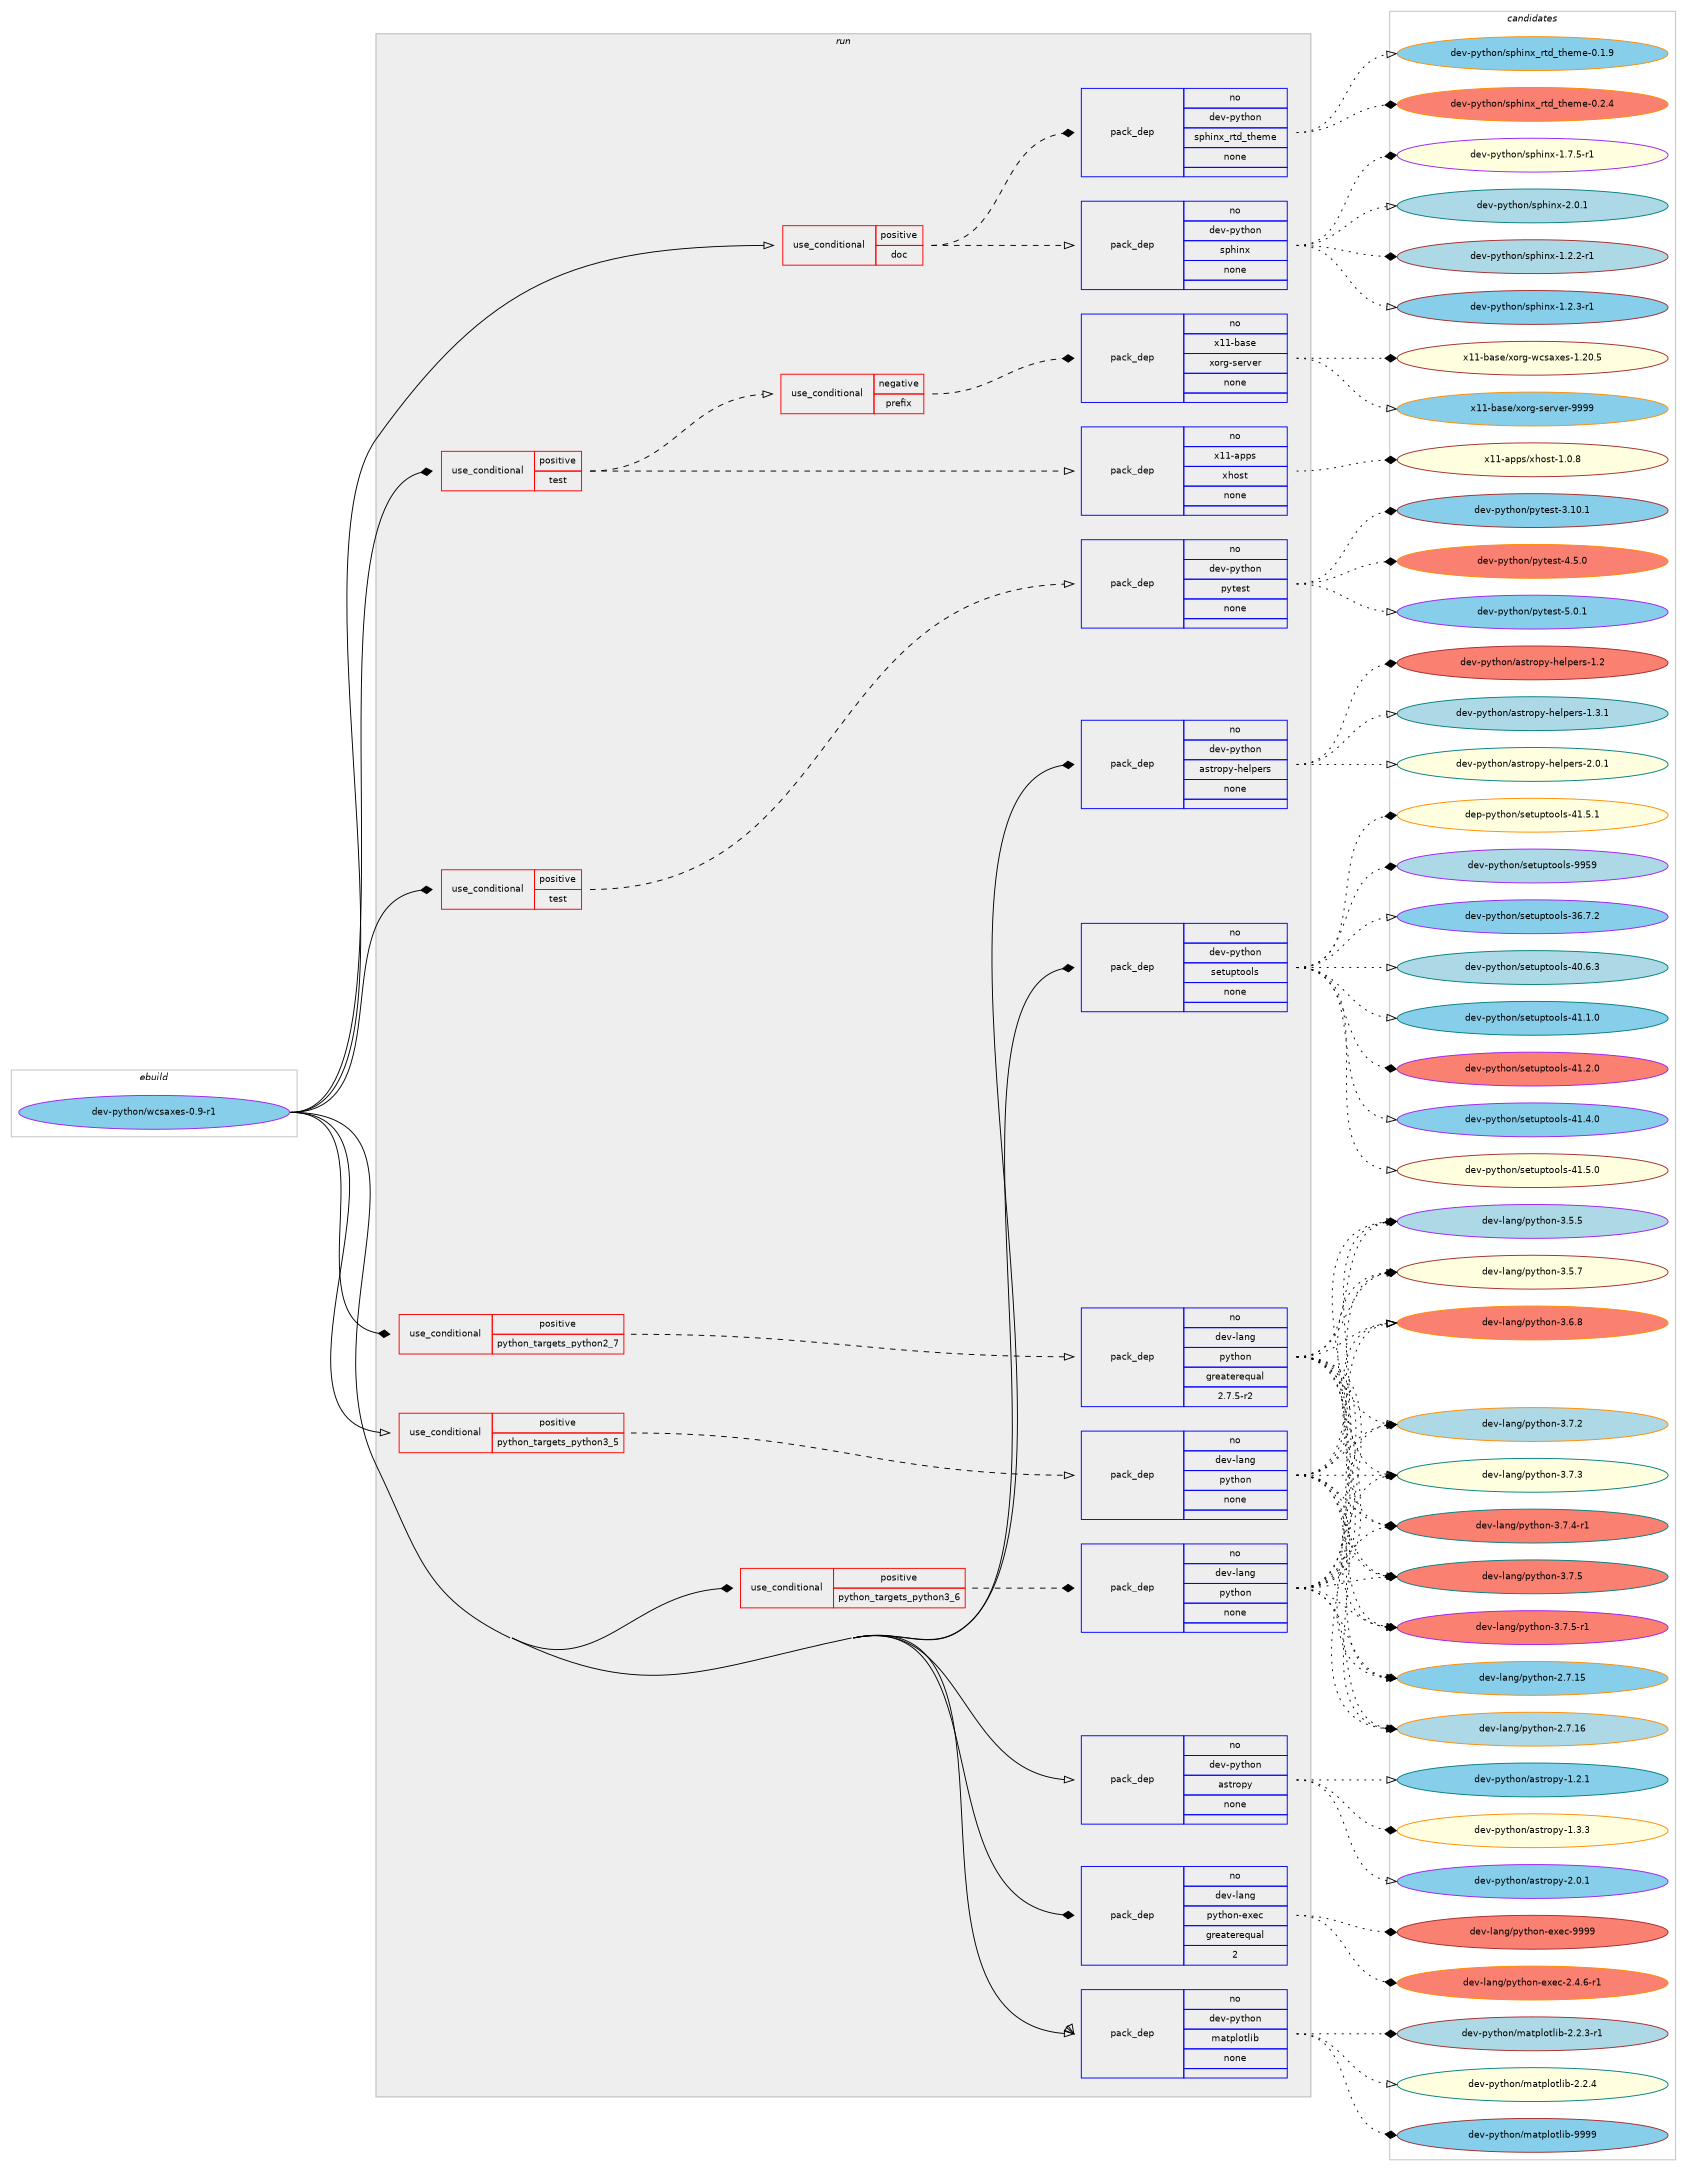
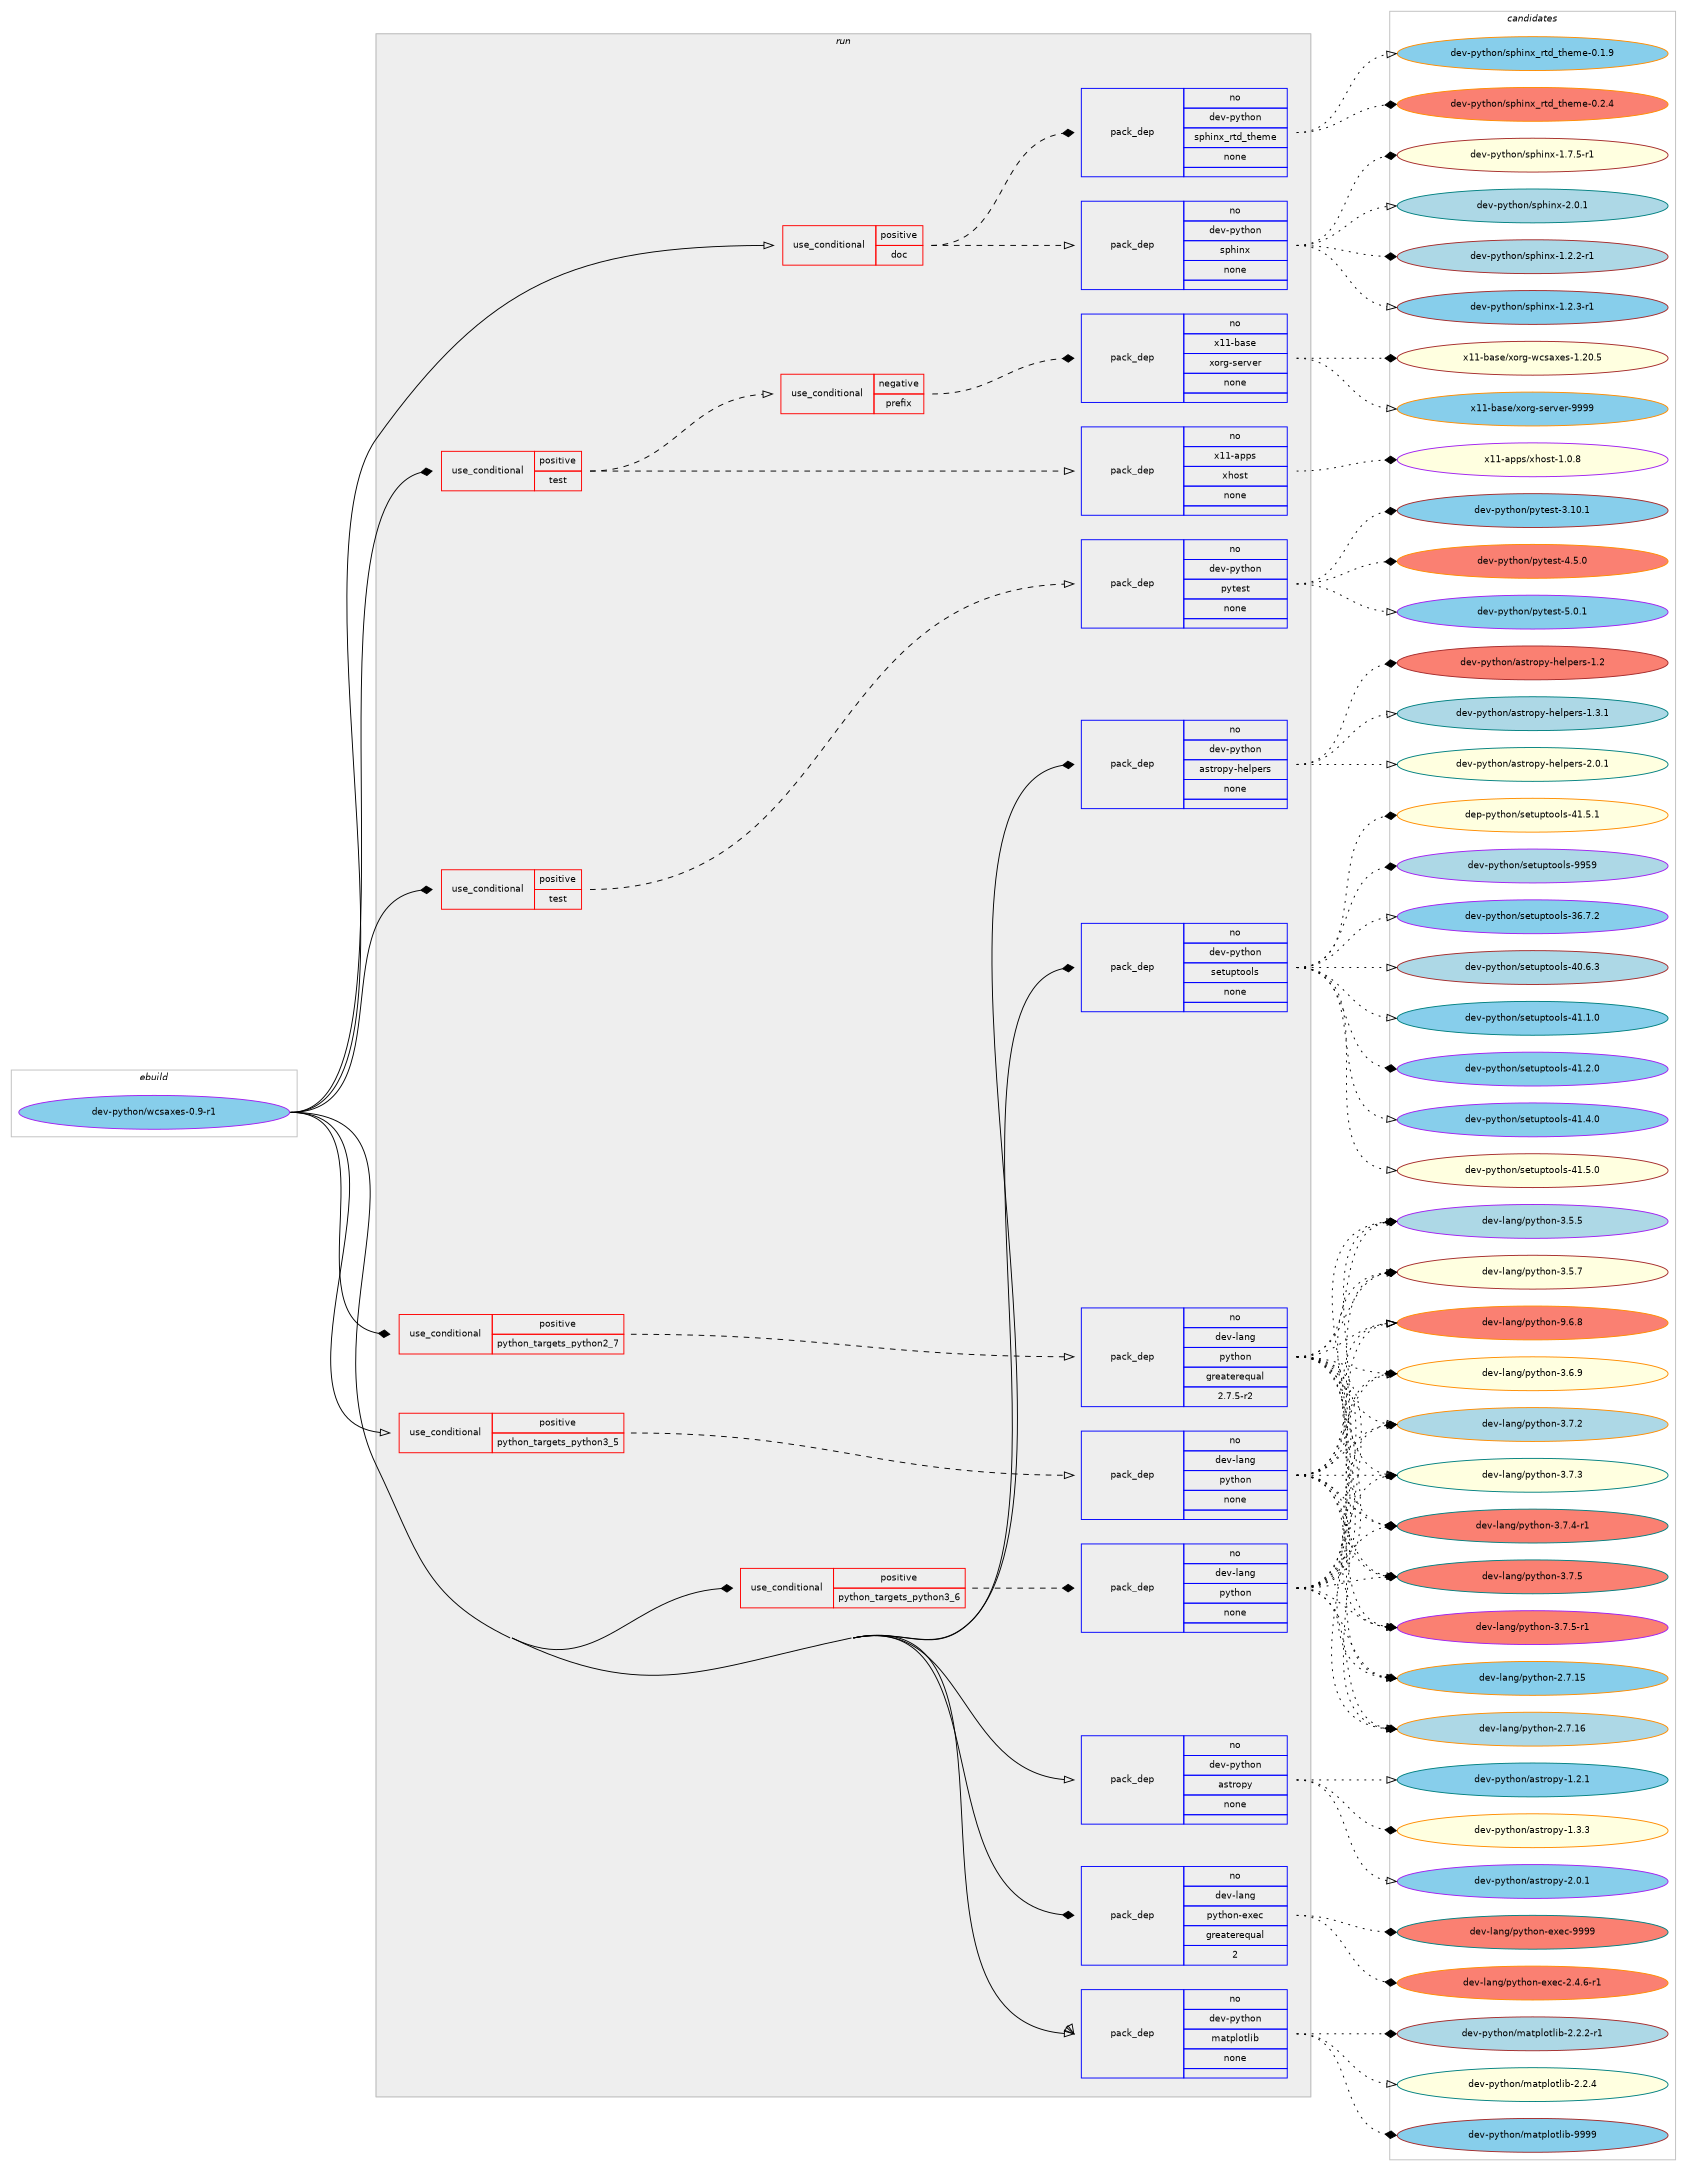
node "dev-python/sphinx-1.7.5-r1": color purple -> brown
node "x11-apps/xhost-1.0.8": color brown -> purple
node "dev-python/setuptools-40.6.3": color teal -> brown
node "dev-python/setuptools-41.2.0": fillcolor salmon -> skyblue
node "dev-lang/python-3.6.8": label "dev-lang/python-3.6.8" -> "dev-lang/python-9.6.8"
node "dev-lang/python-3.6.9": added
node "dev-lang/python-exec-9999": color brown -> teal
node "dev-python/matplotlib-2.2.3-r1": label "dev-python/matplotlib-2.2.3-r1" -> "dev-python/matplotlib-2.2.2-r1"
